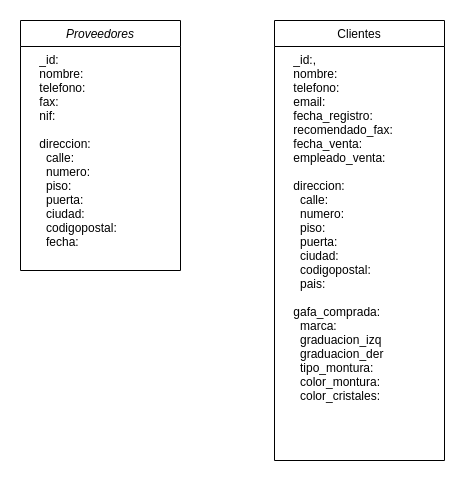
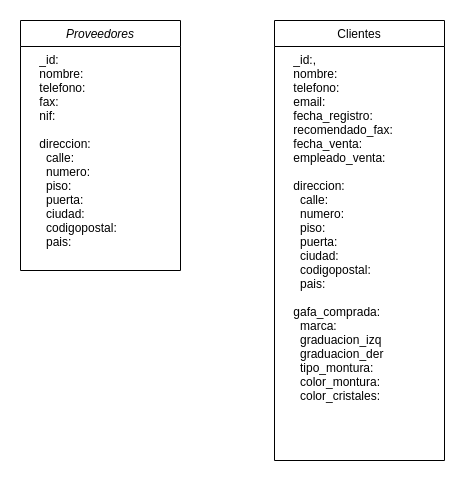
node "_id: nombre: telefono: fax: nif: direccion: calle: numero: piso: puerta: ciudad: codigopostal: fecha:": label "_id: nombre: telefono: fax: nif: direccion: calle: numero: piso: puerta: ciudad: codigopostal: fecha:" -> "_id: nombre: telefono: fax: nif: direccion: calle: numero: piso: puerta: ciudad: codigopostal: pais:"
